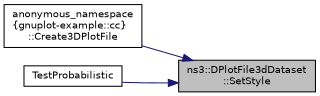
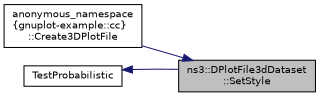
edge "TestProbabilistic" -> "ns3::DPlotFile3dDataset ::SetStyle": reversed
